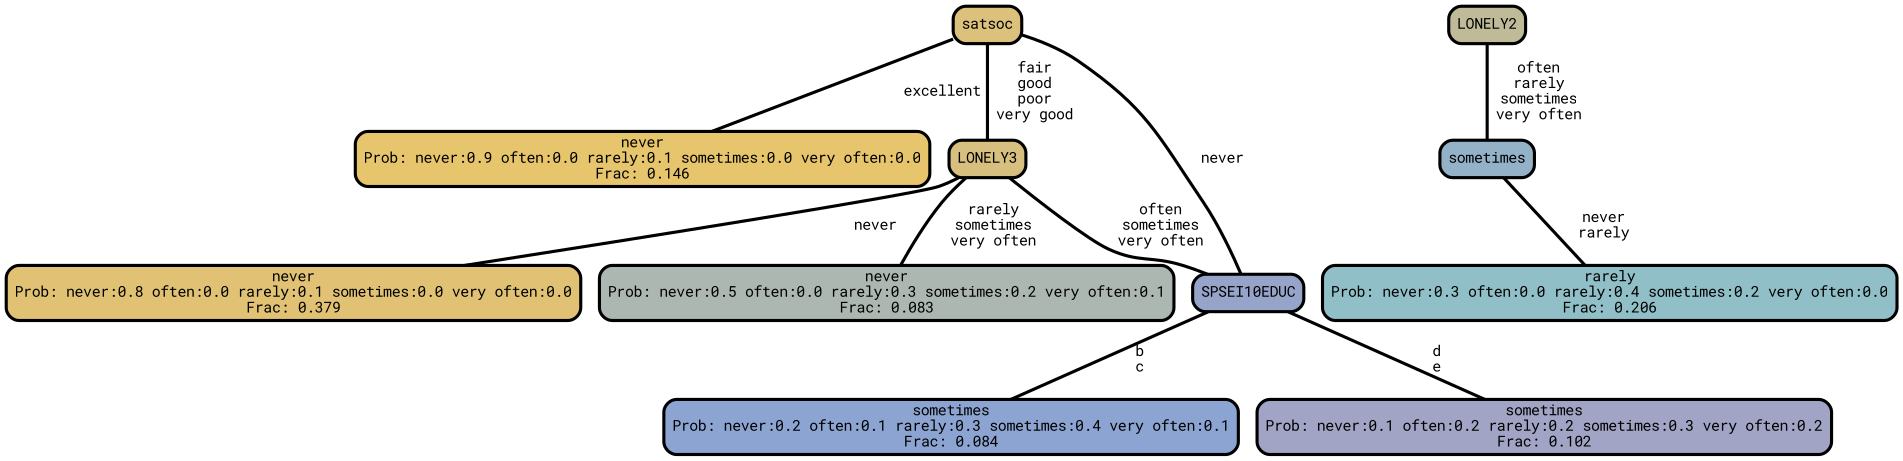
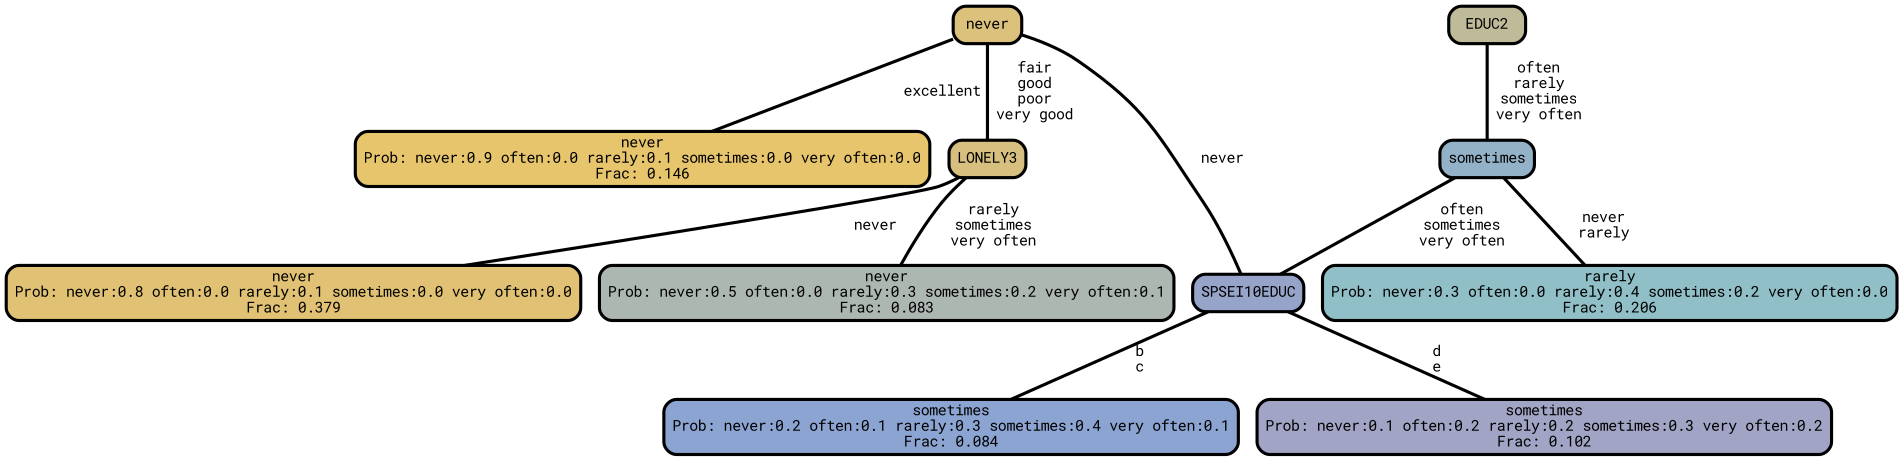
node "satsoc": label "satsoc" -> "never"
node "LONELY2": label "LONELY2" -> "EDUC2"
edge "LONELY3" -- "SPSEI10EDUC": now "sometimes" -- "SPSEI10EDUC"
